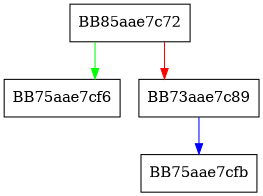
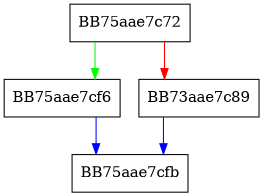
node "BB85aae7c72": label "BB85aae7c72" -> "BB75aae7c72"
edge "BB75aae7cf6" -> "BB75aae7cfb": added
